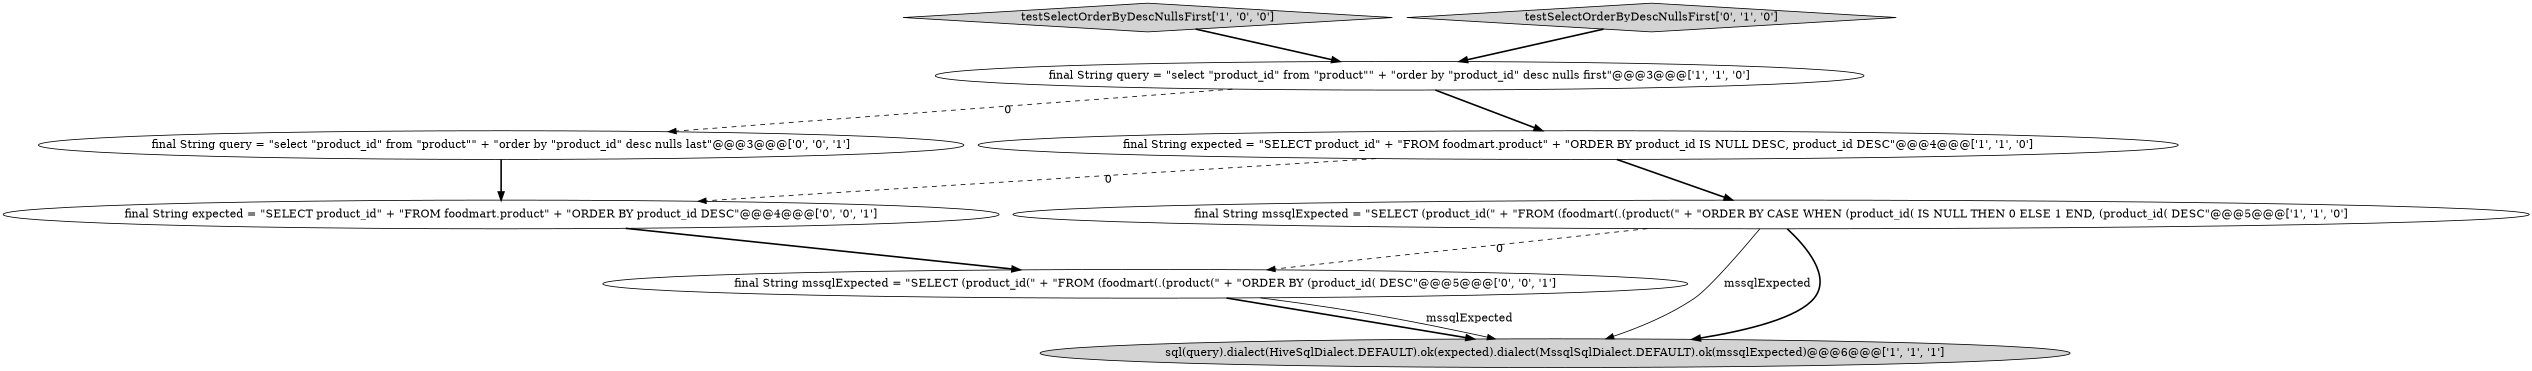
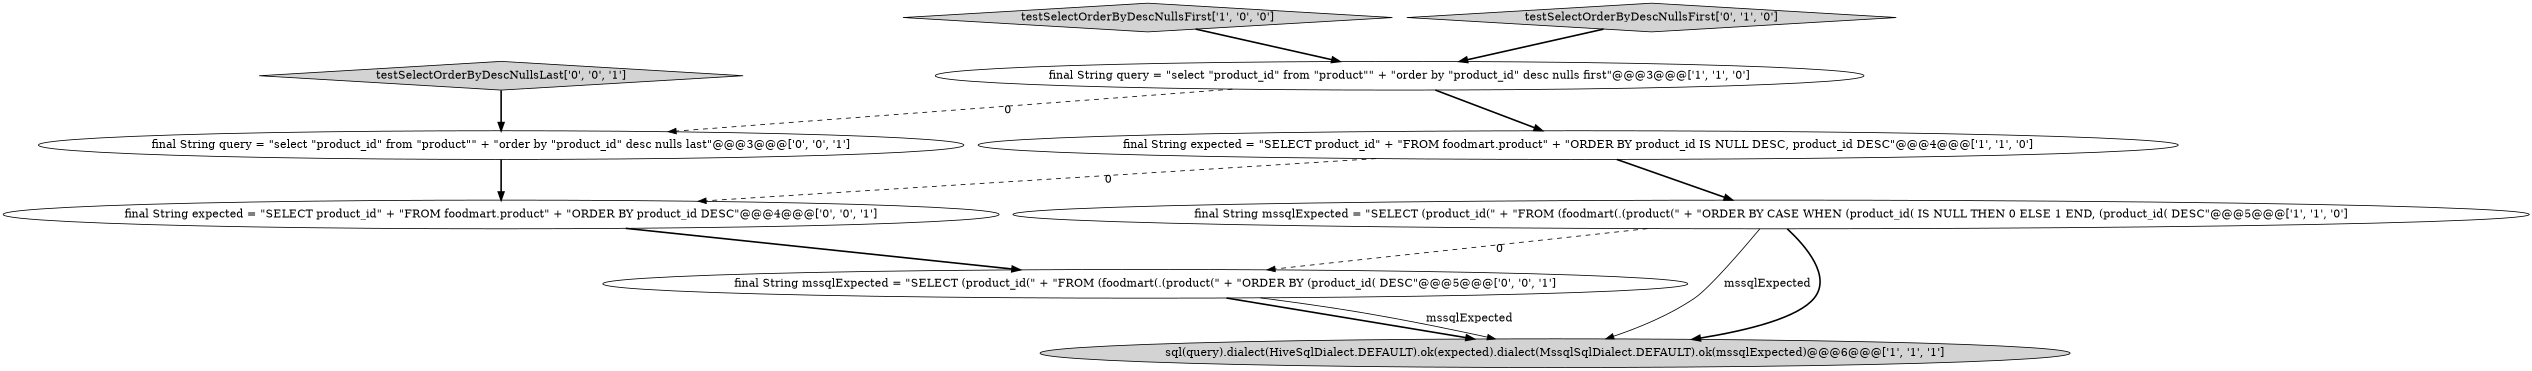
node "testSelectOrderByDescNullsLast['0', '0', '1']": added
